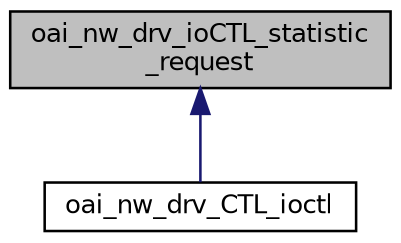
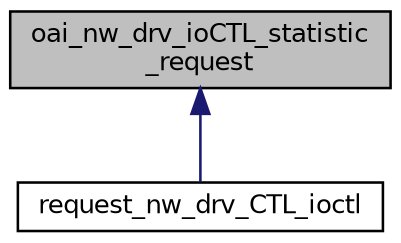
node "oai_nw_drv_CTL_ioctl": label "oai_nw_drv_CTL_ioctl" -> "request_nw_drv_CTL_ioctl"
